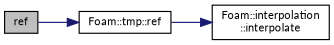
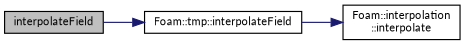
node "ref": label "ref" -> "interpolateField"
node "Foam::tmp::ref": label "Foam::tmp::ref" -> "Foam::tmp::interpolateField"
